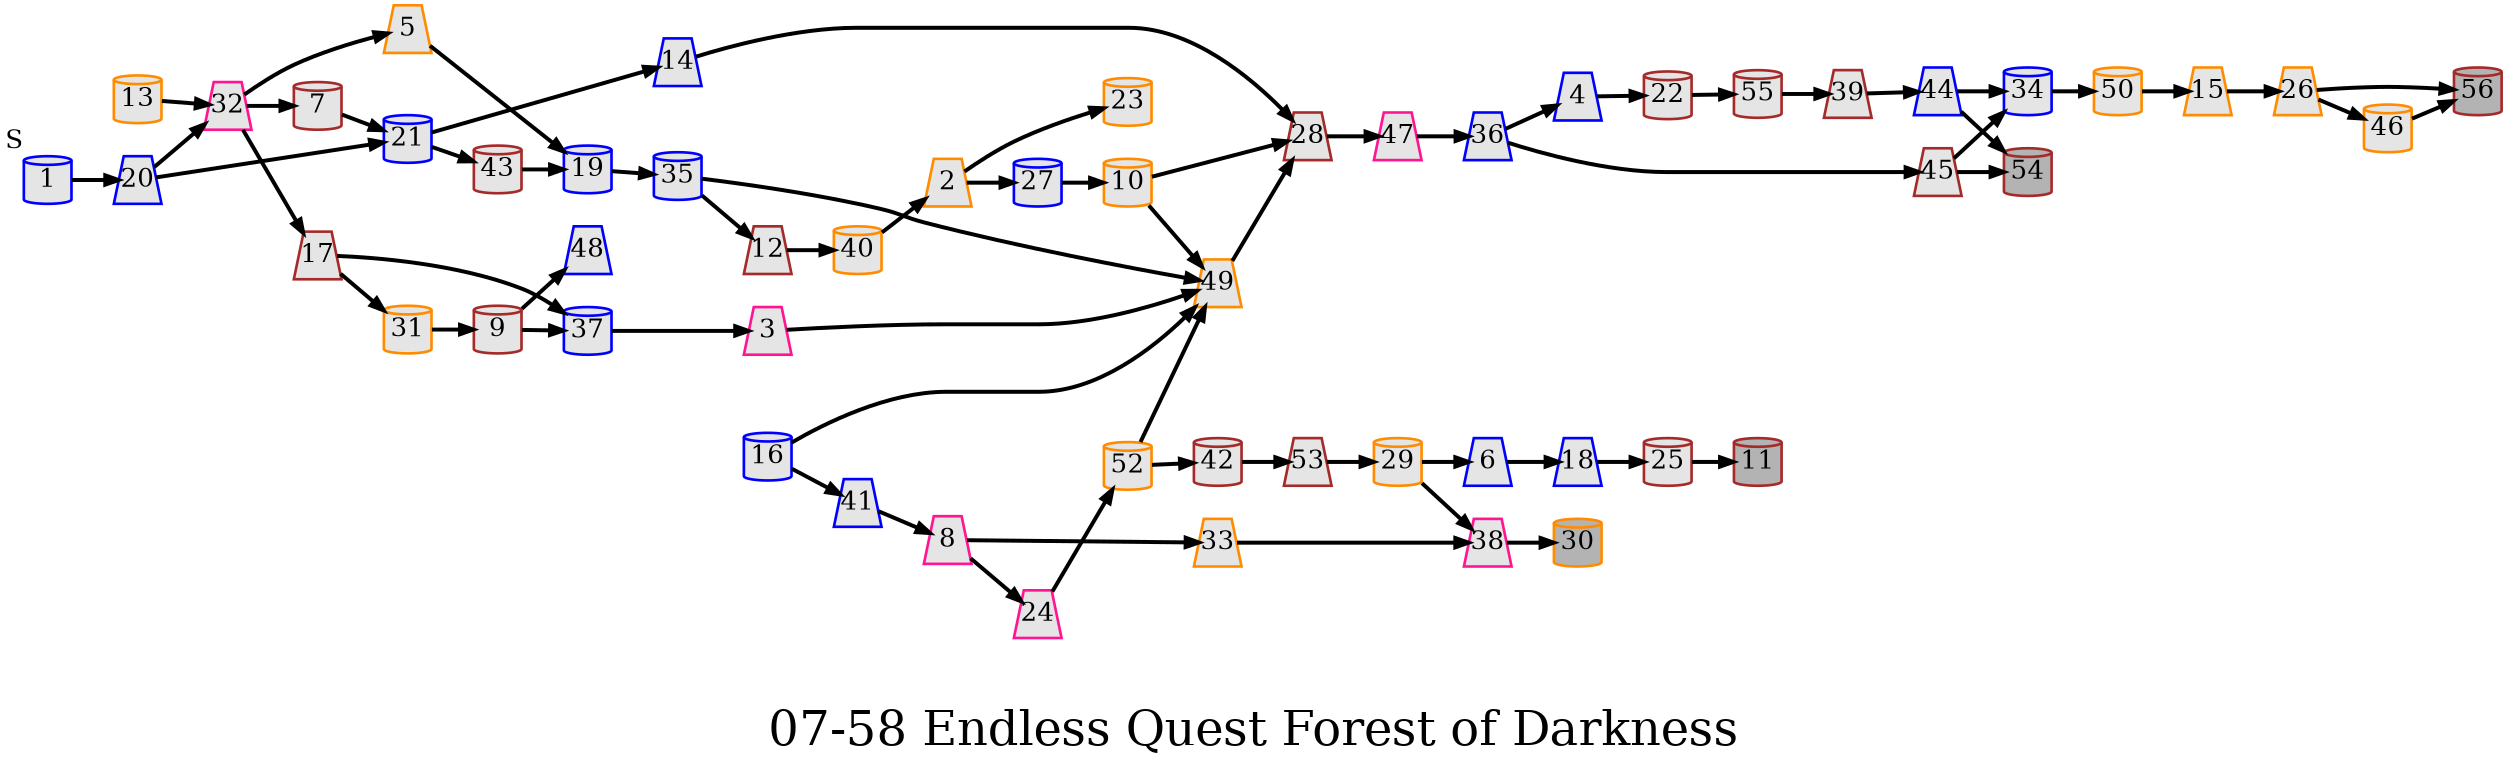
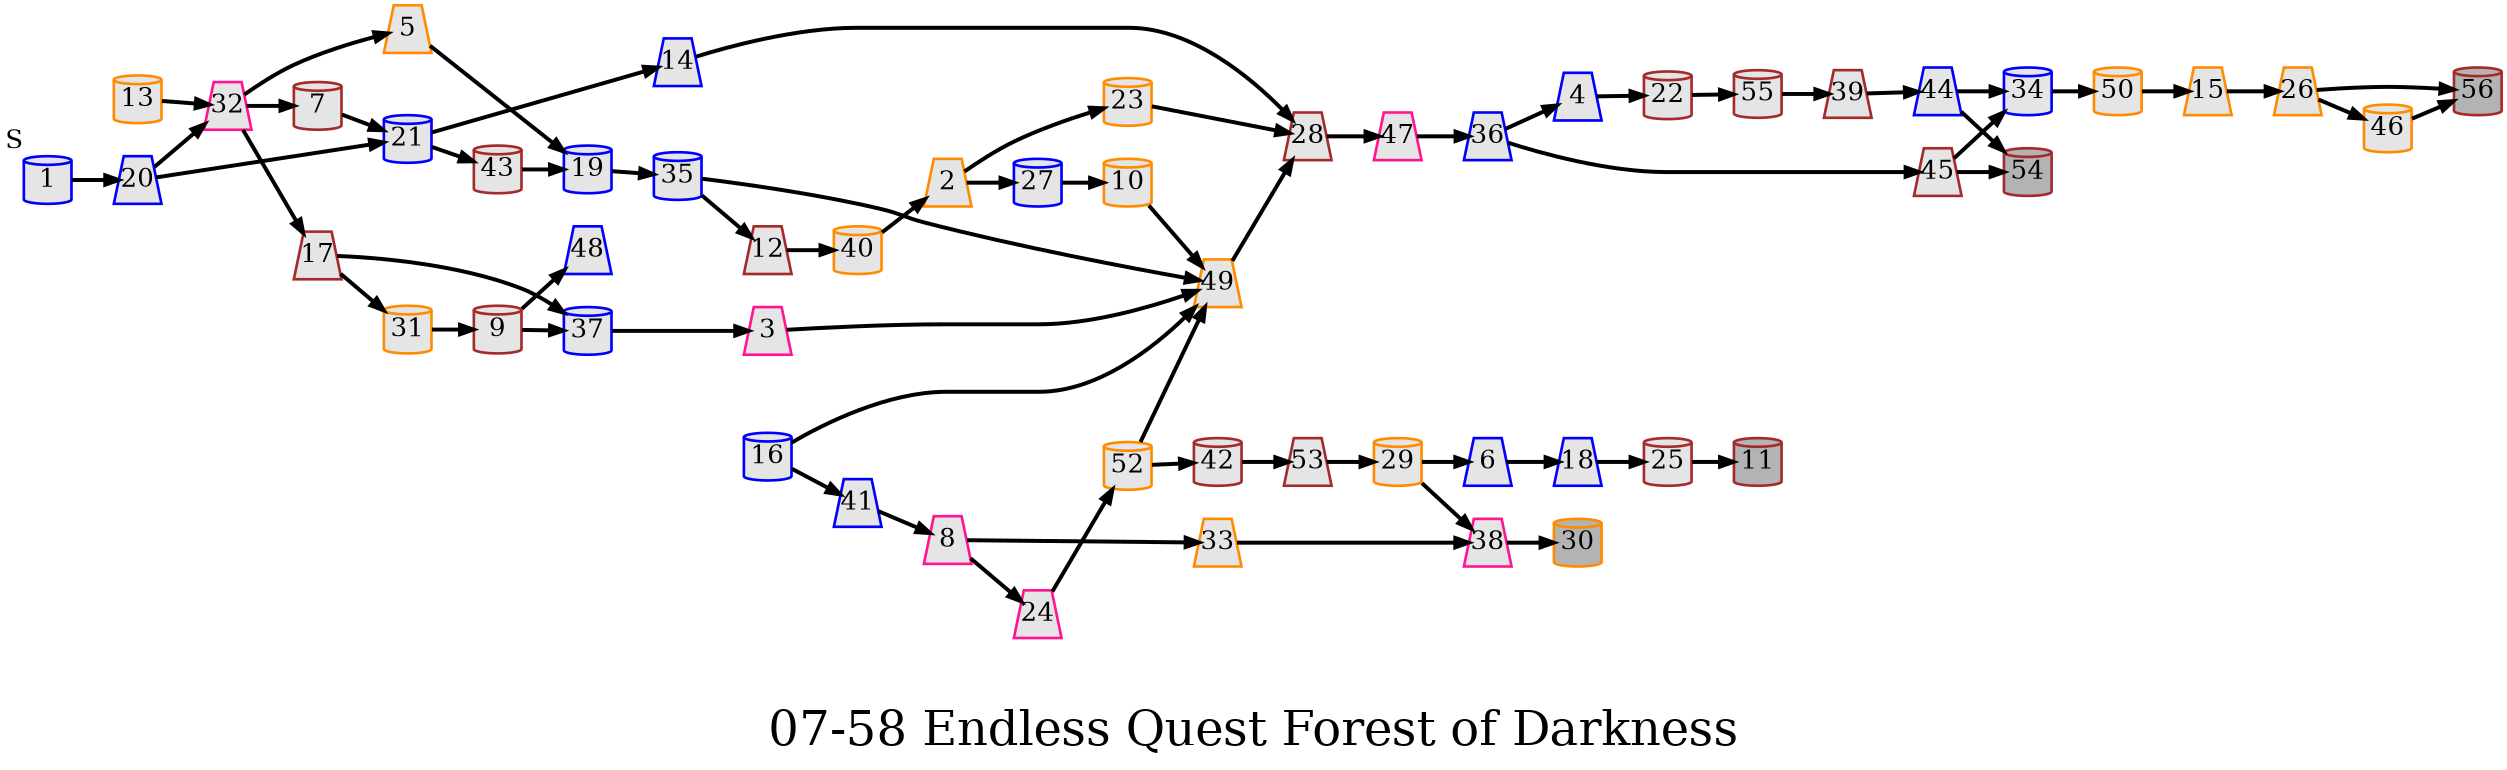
edge "10" -> "28": now "23" -> "28"
